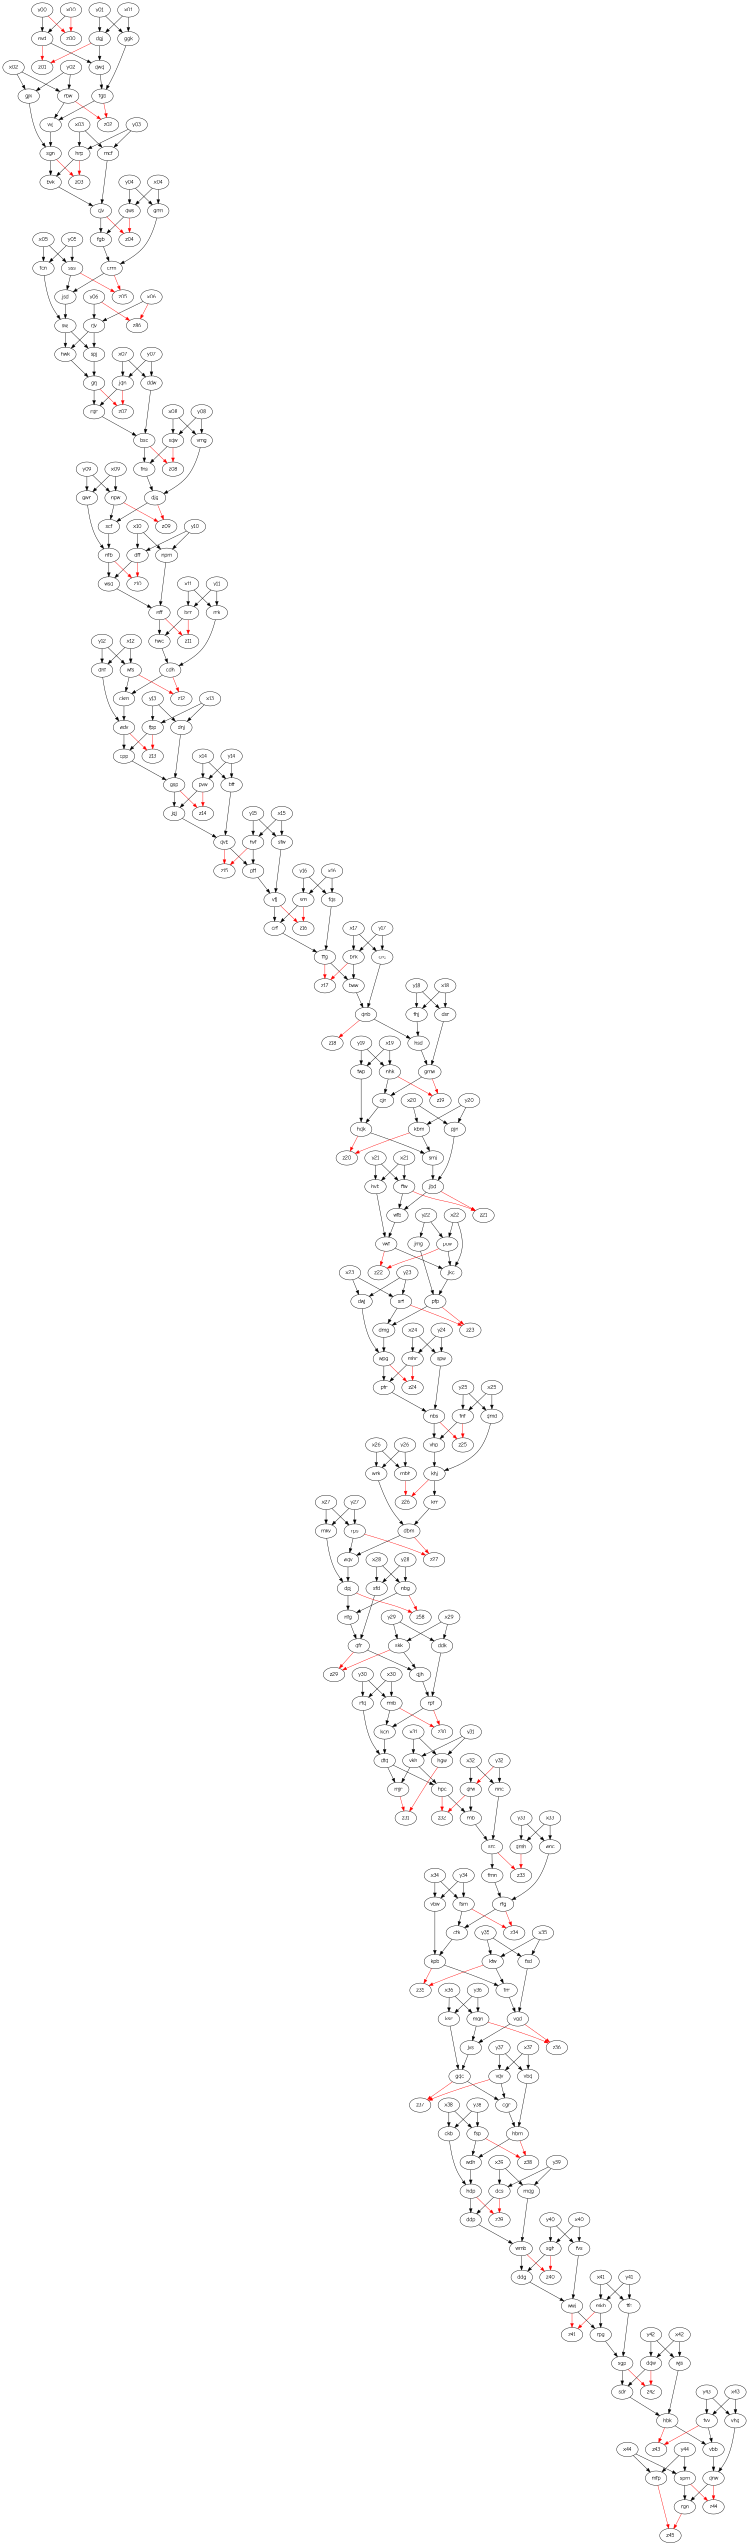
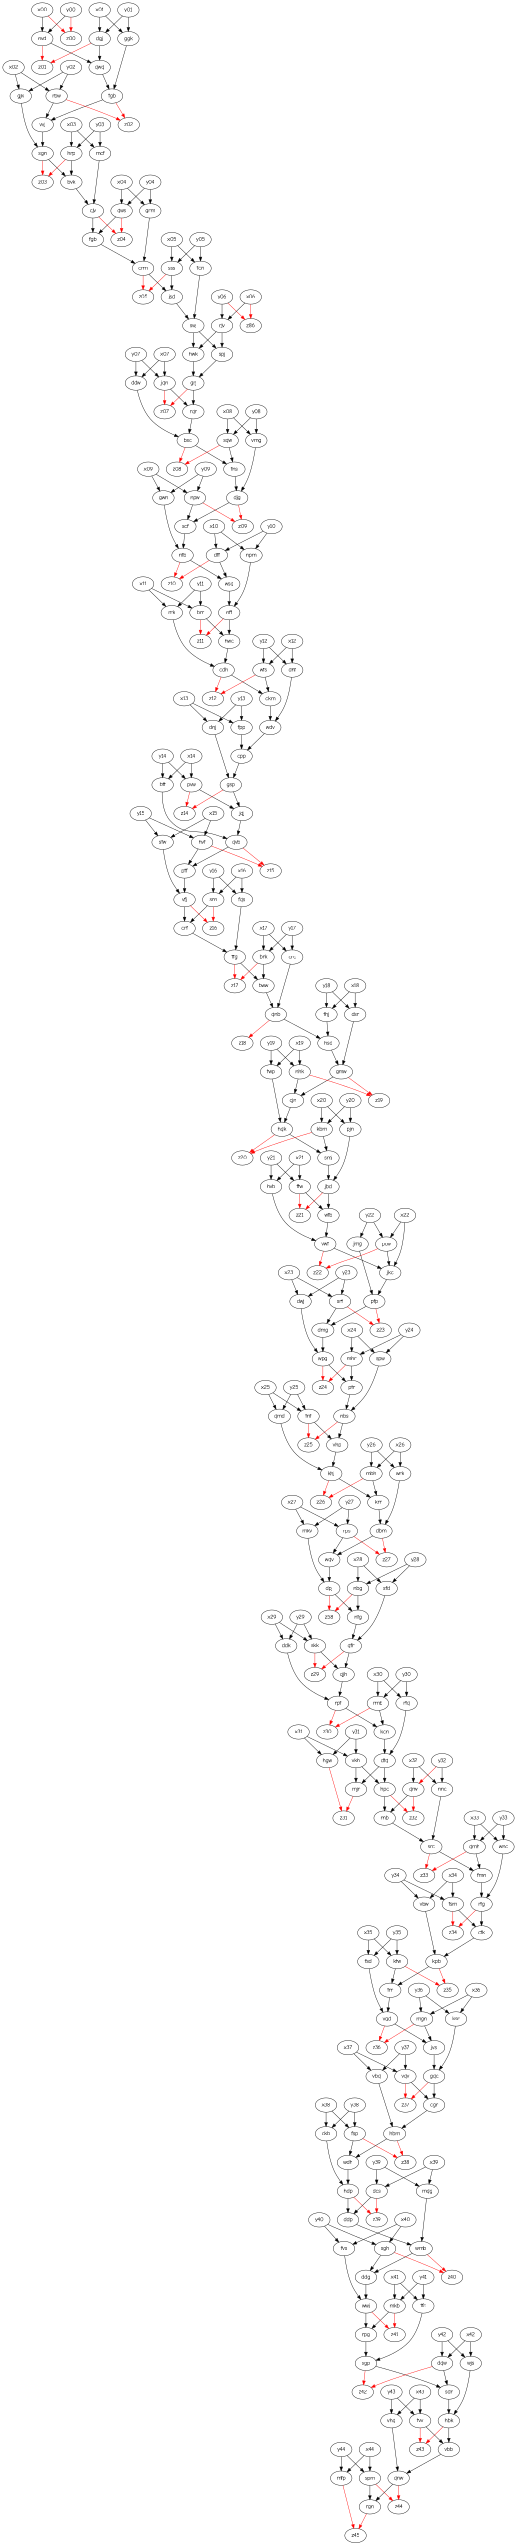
node "z13": removed
edge "mbh" -> "krr": added
edge "qmh" -> "fmn": added
